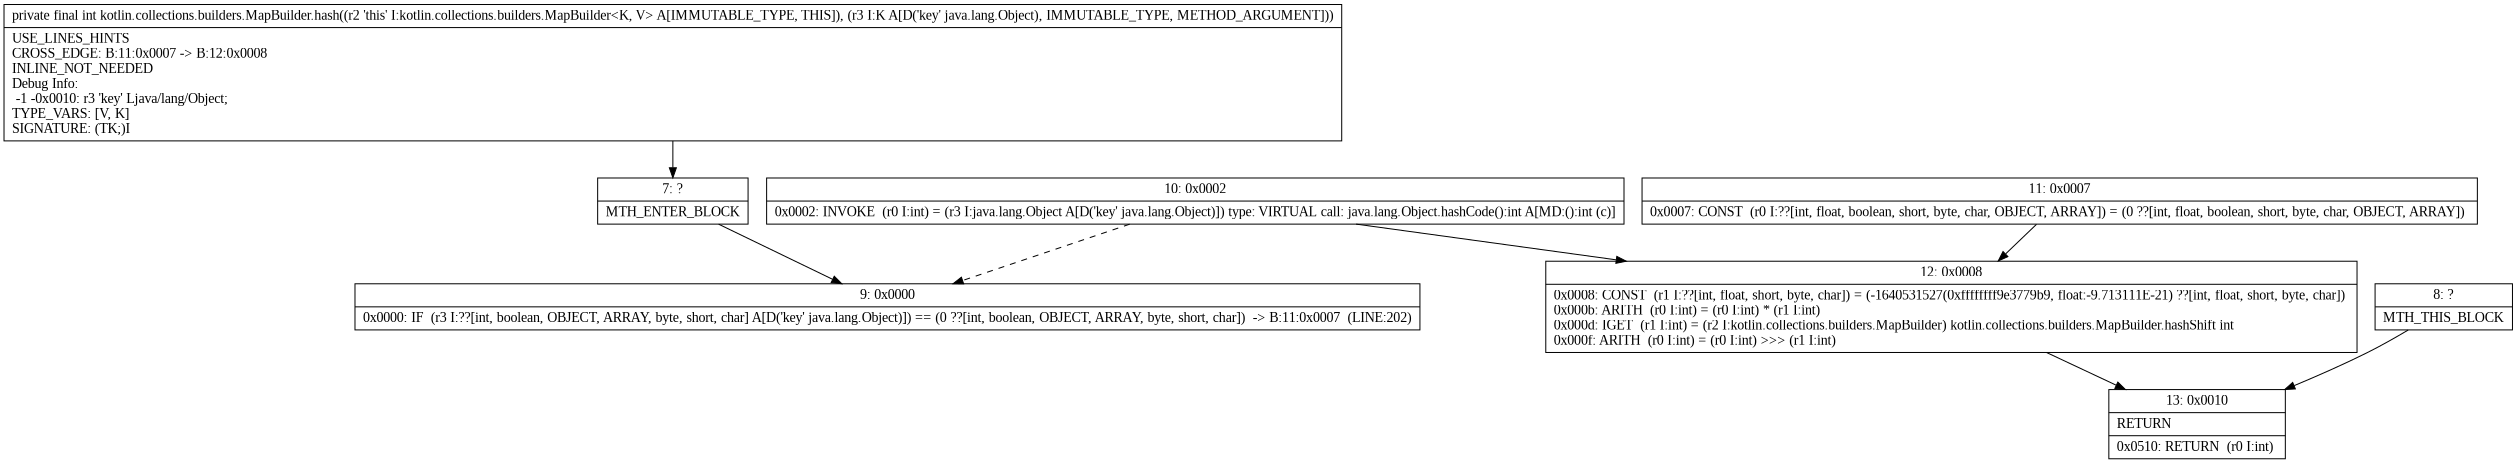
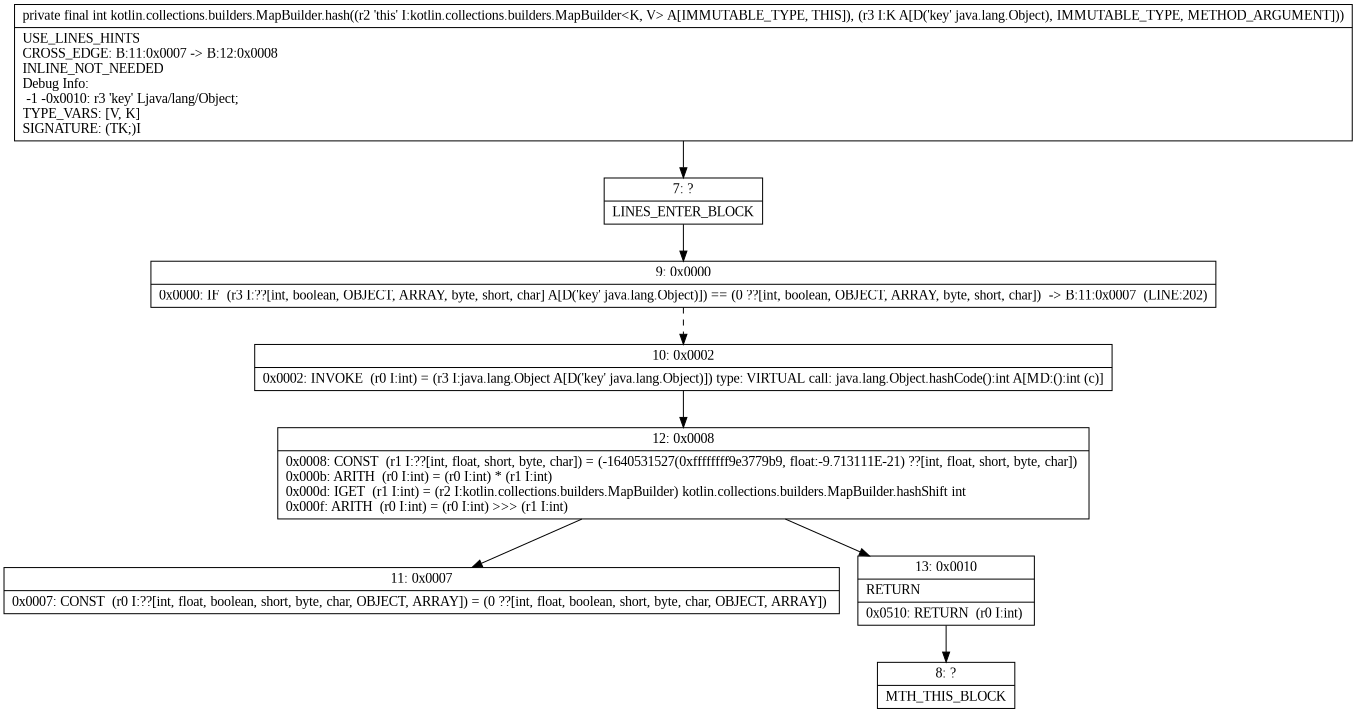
node "7: ?": text "MTH_ENTER_BLOCK" -> "LINES_ENTER_BLOCK"
edge "11: 0x0007" -> "12: 0x0008": reversed
edge "10: 0x0002" -> "9: 0x0000": reversed
edge "8: ?" -> "13: 0x0010": reversed
